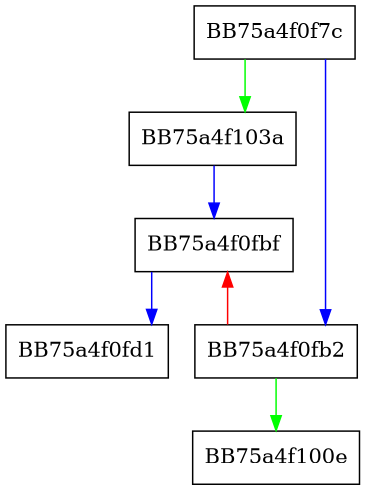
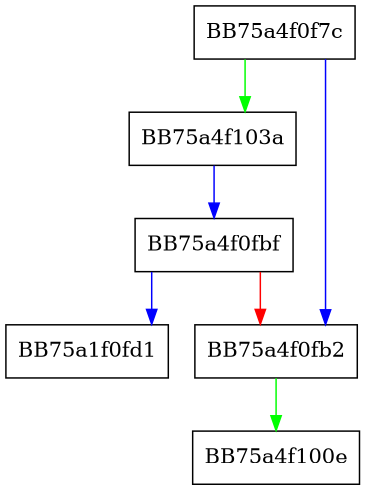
edge "BB75a4f0fb2" -> "BB75a4f0fbf": reversed
node "BB75a4f0fd1": label "BB75a4f0fd1" -> "BB75a1f0fd1"
